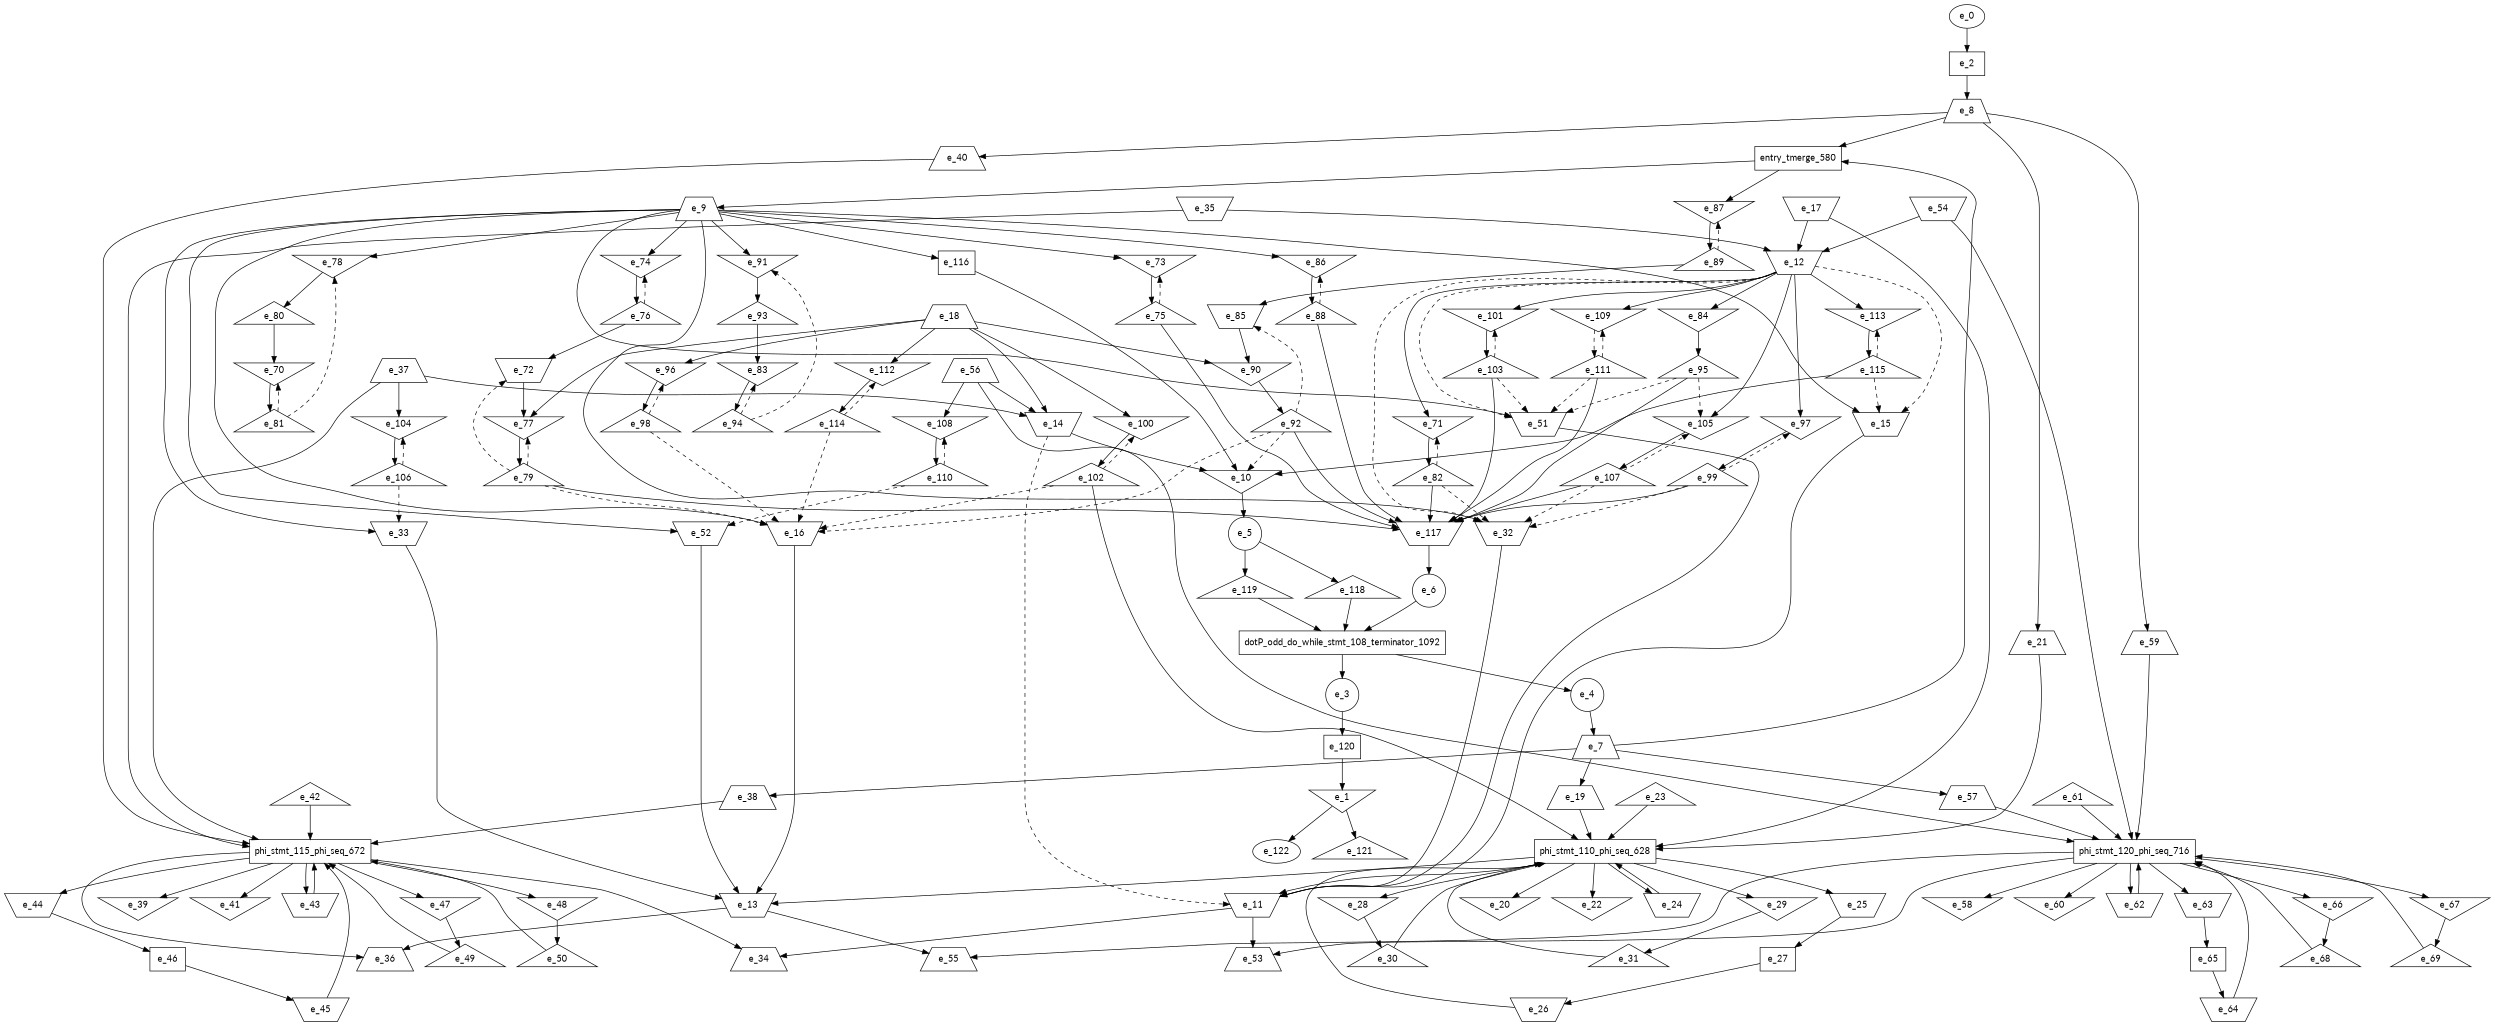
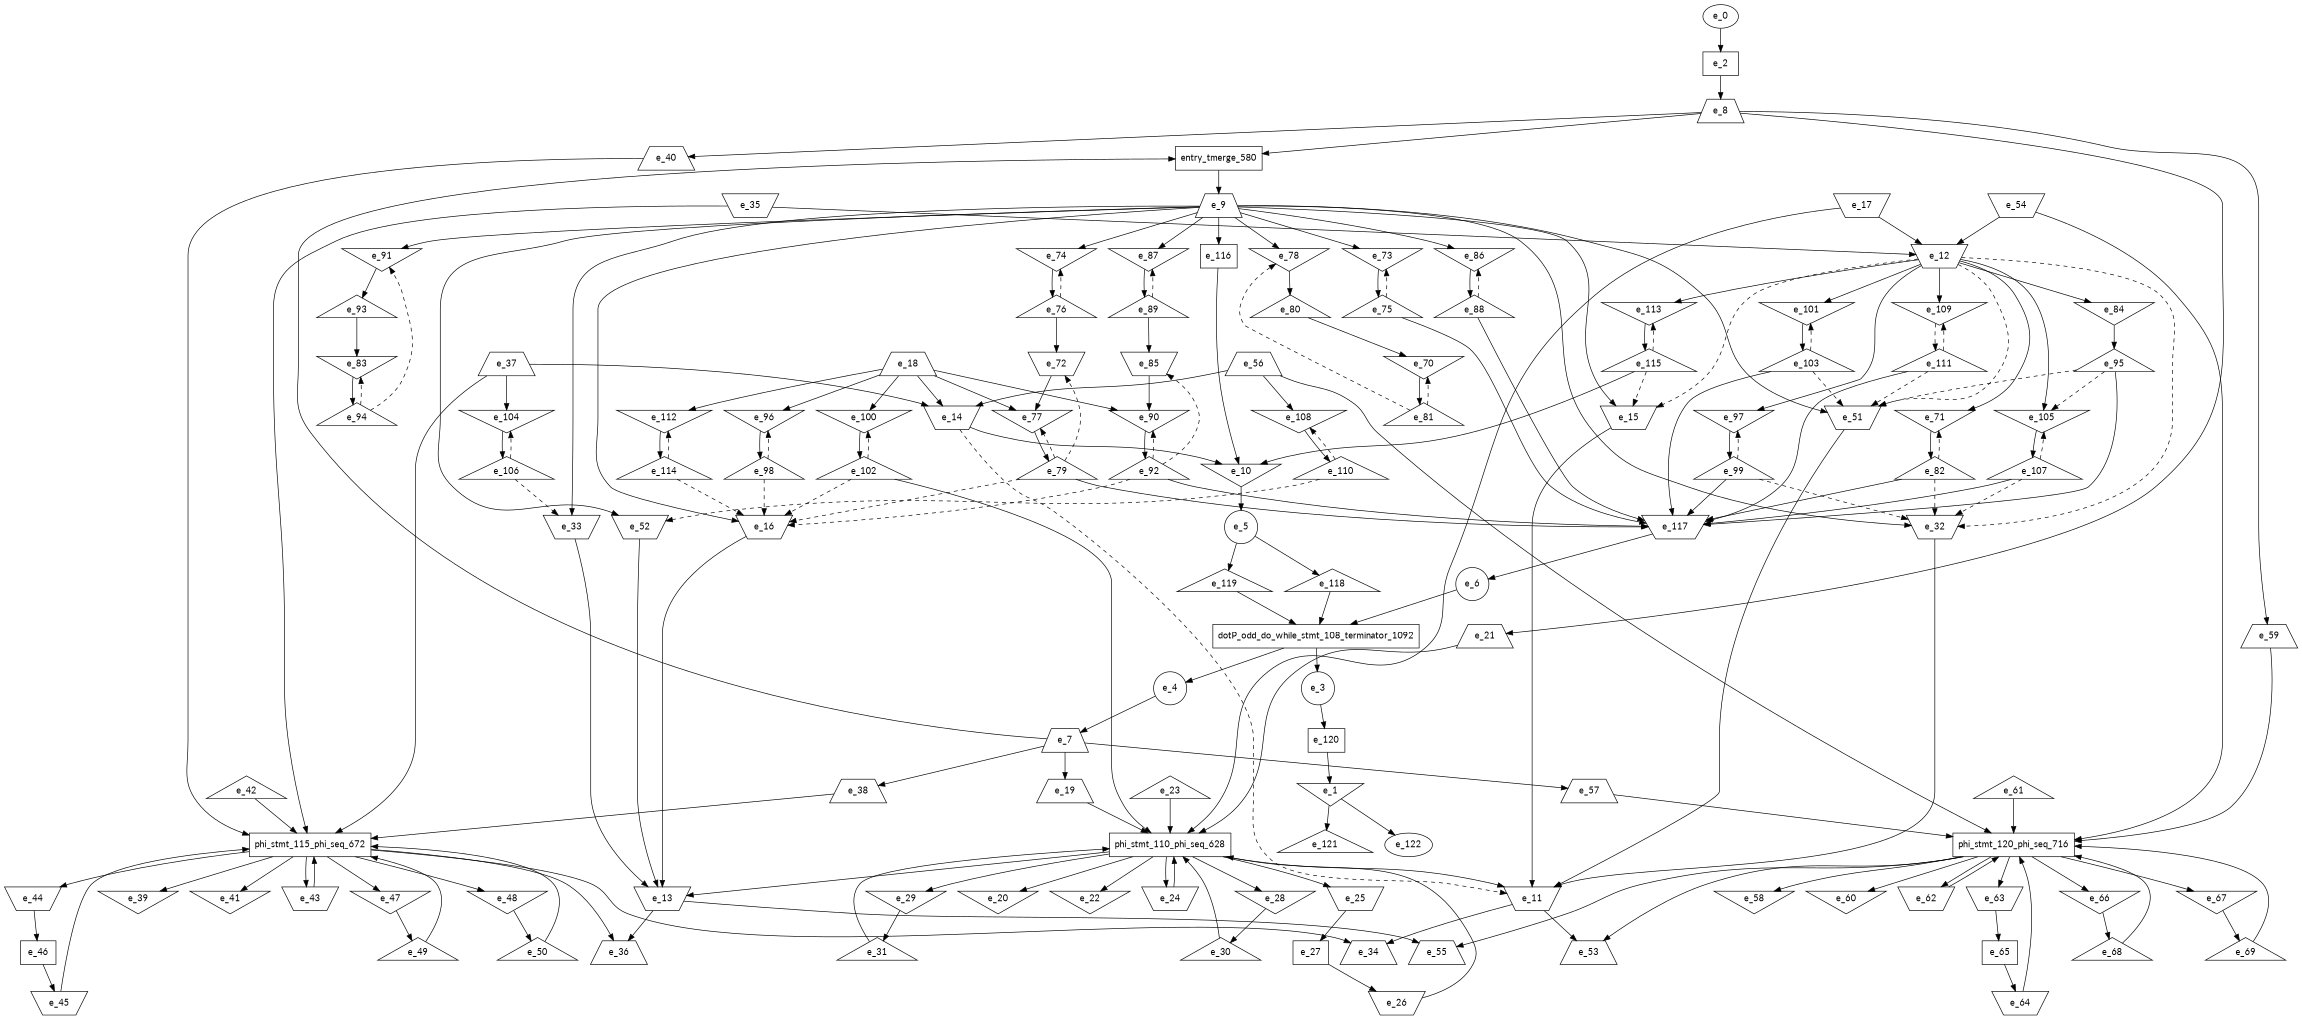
edge "entry_tmerge_580" -> "e_87": now "e_9" -> "e_87"
edge "e_92" -> "e_10": now "e_92" -> "e_90"
